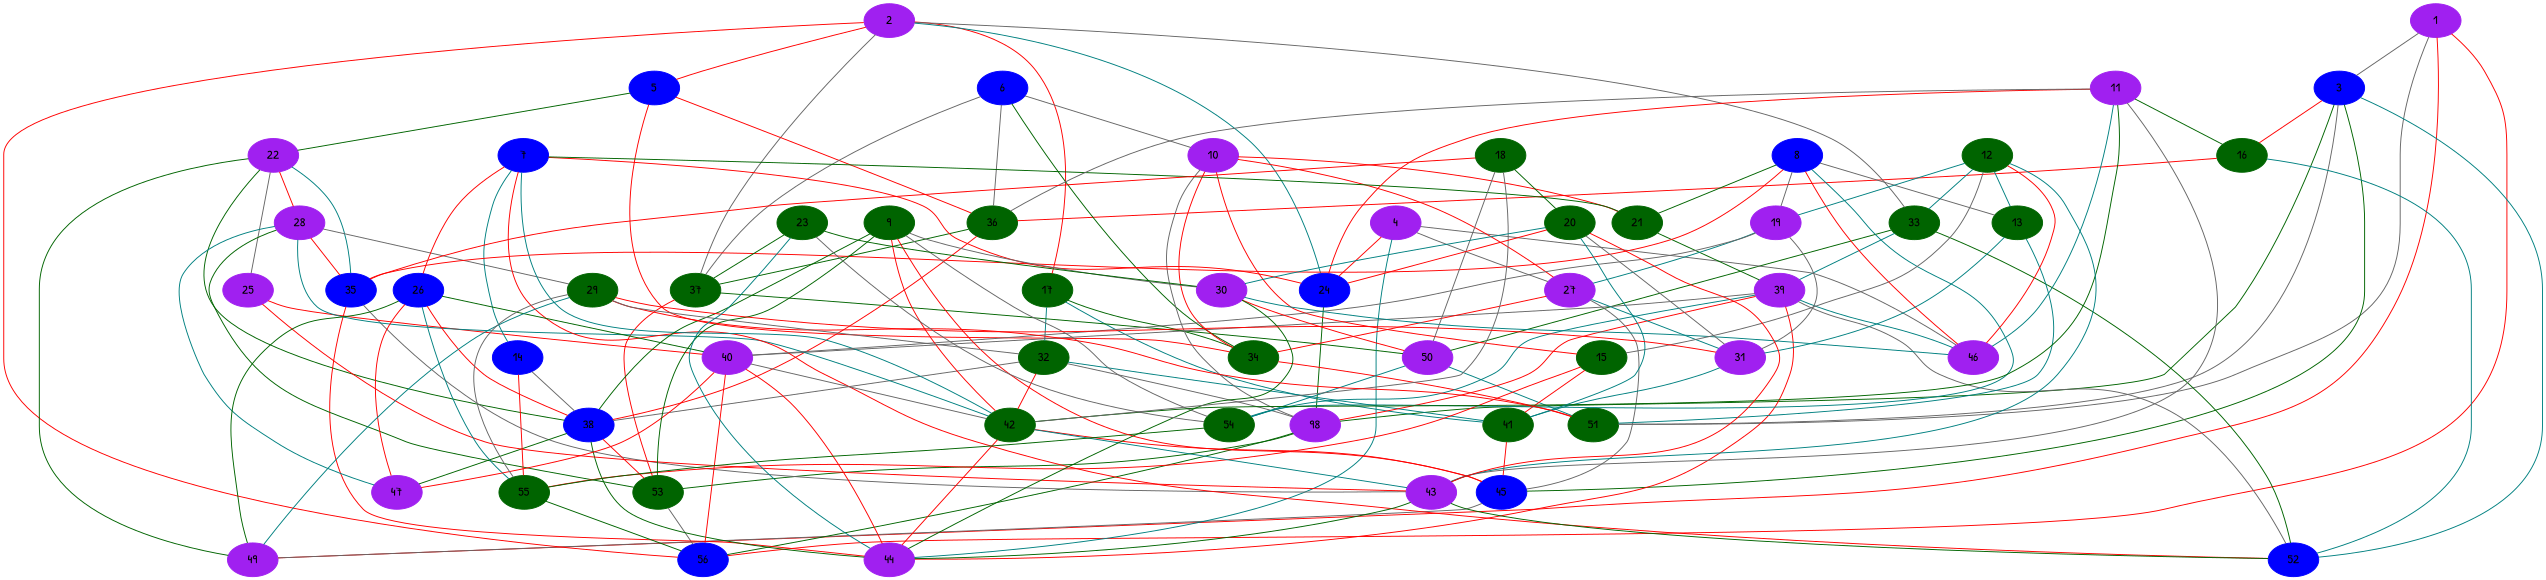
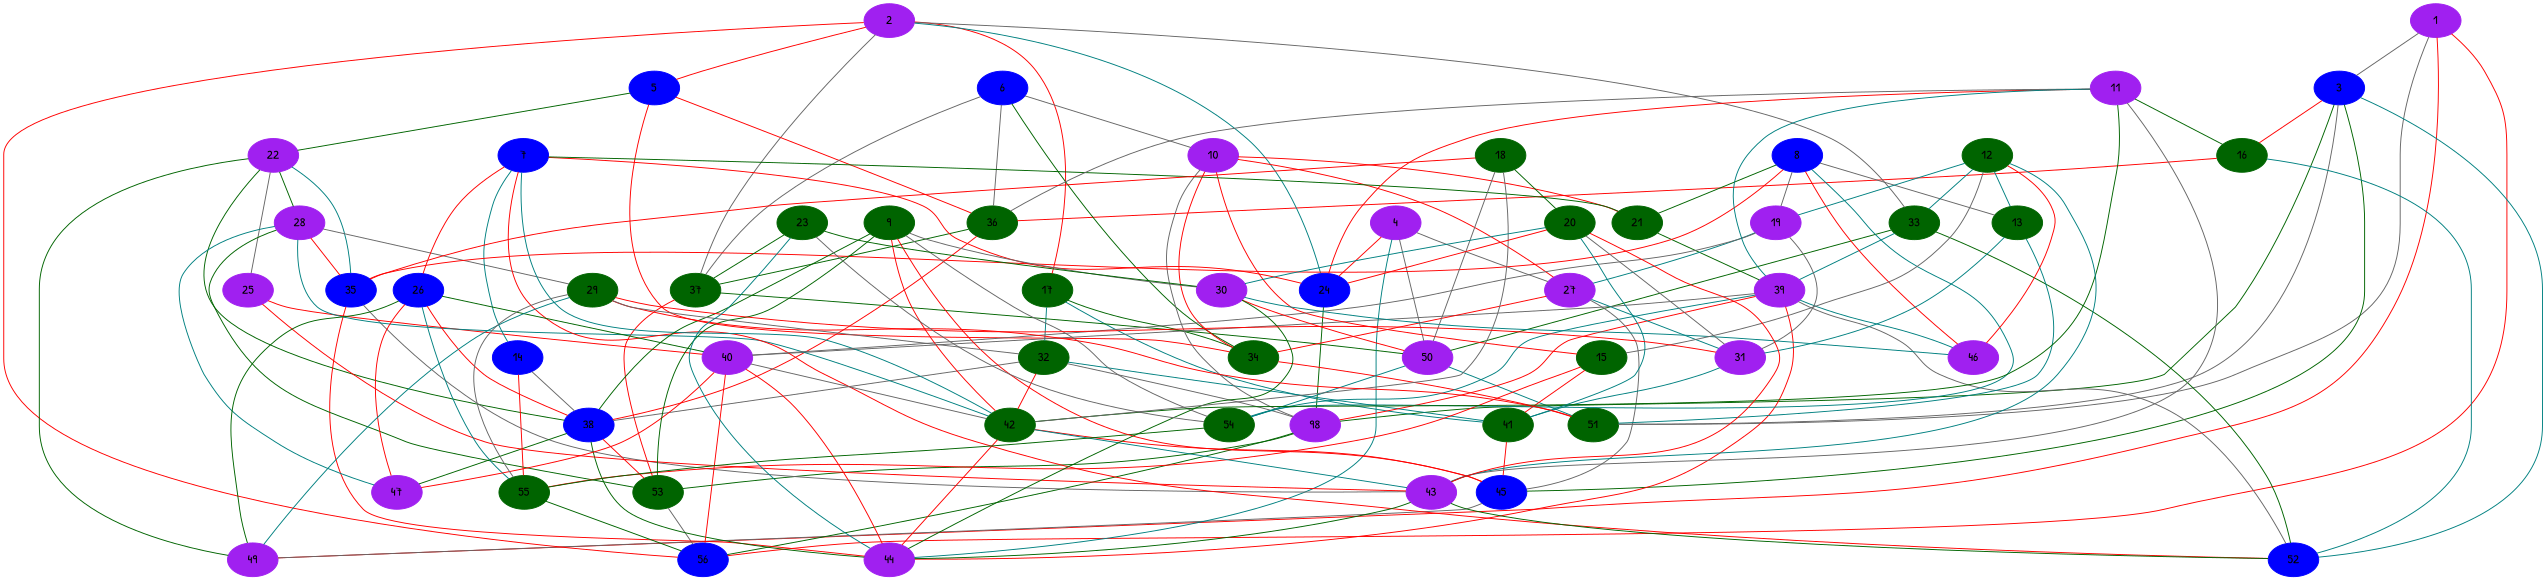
edge "22" -- "28": color red -> darkgreen
edge "11" -- "46": now "11" -- "39"
edge "4" -- "46": now "4" -- "50"
